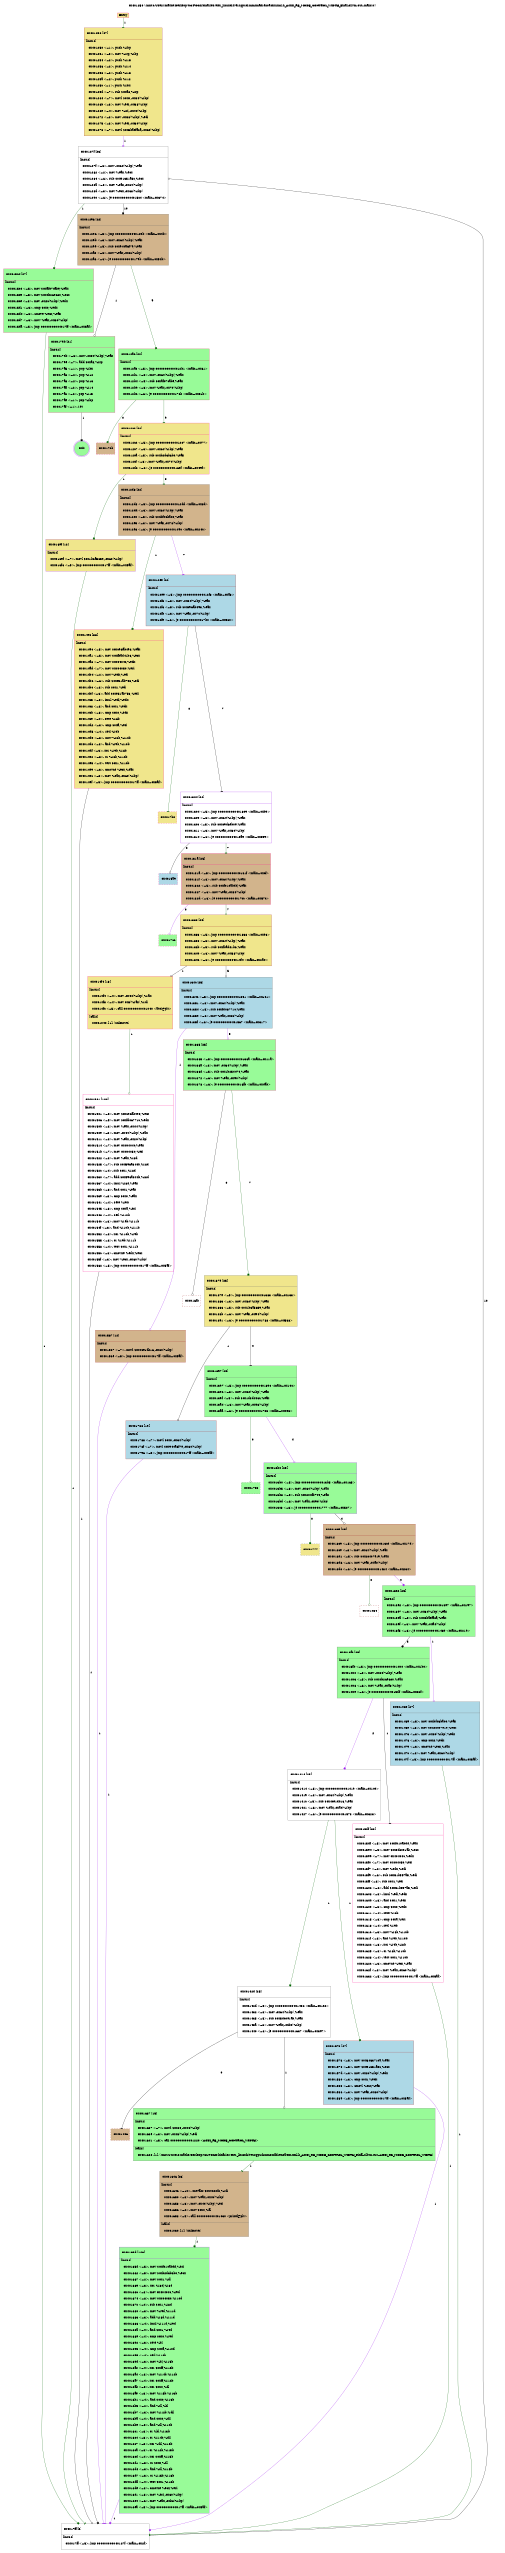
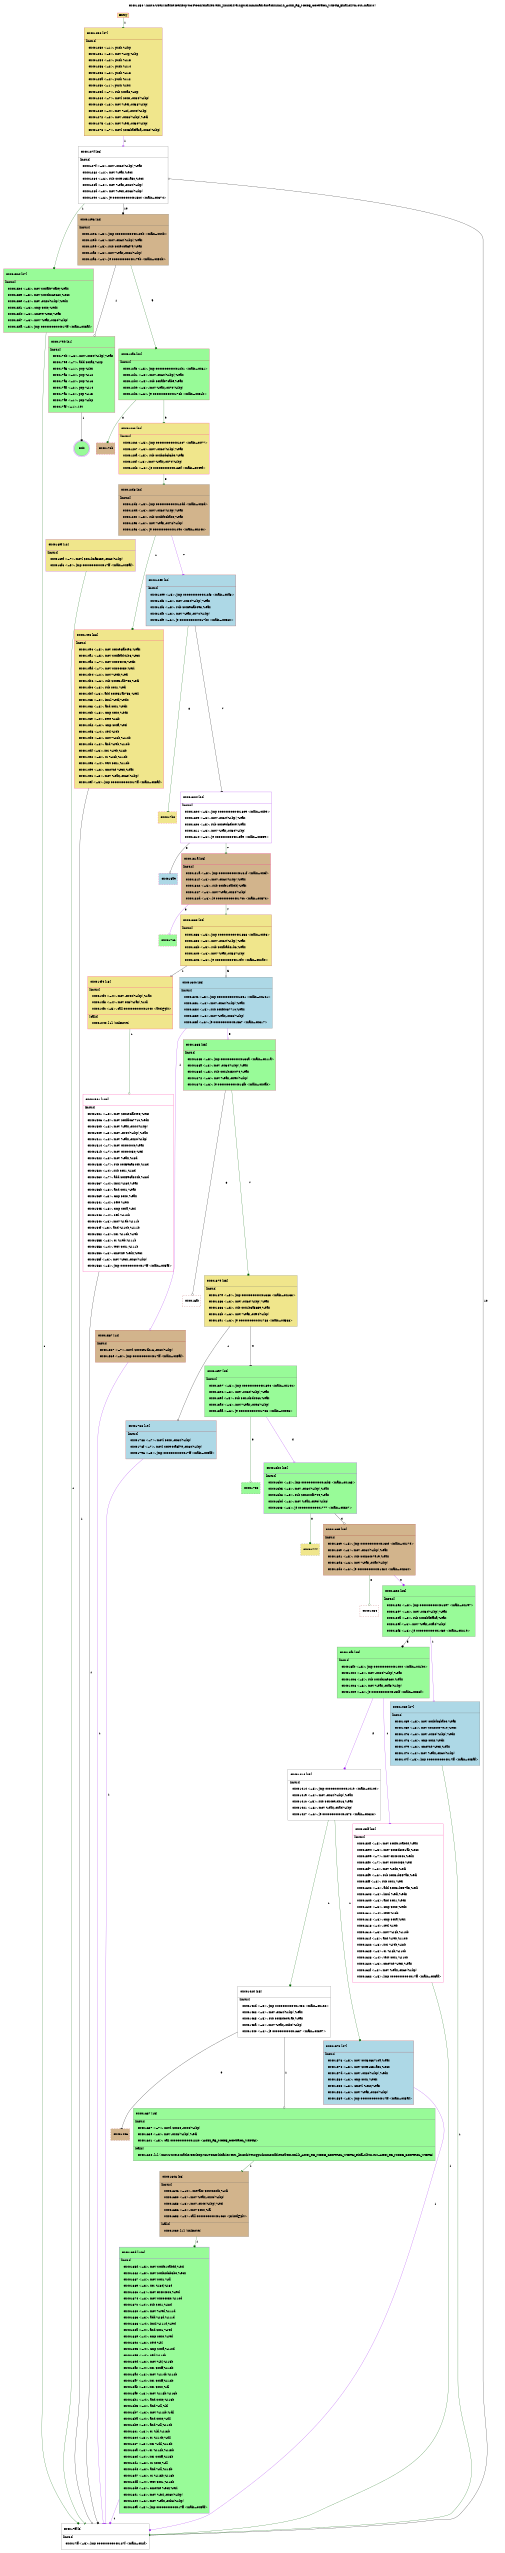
edge "0x4012c2 [22]" -> "0x4016ef [12]": removed, label "1"
edge "0x4013fb [25]" -> "0x4015df [88]": color black -> purple
